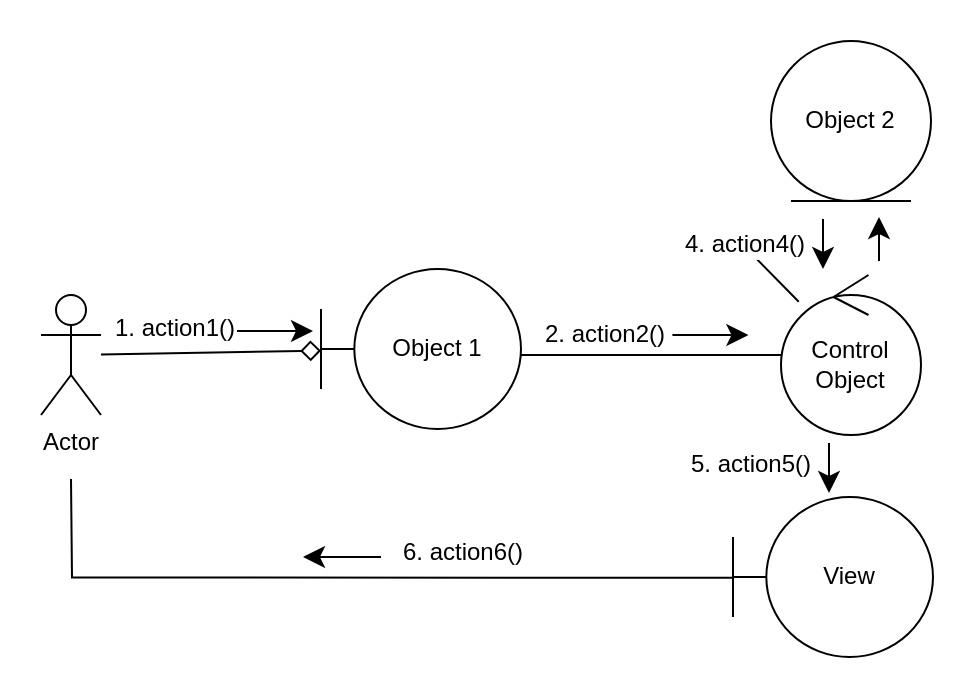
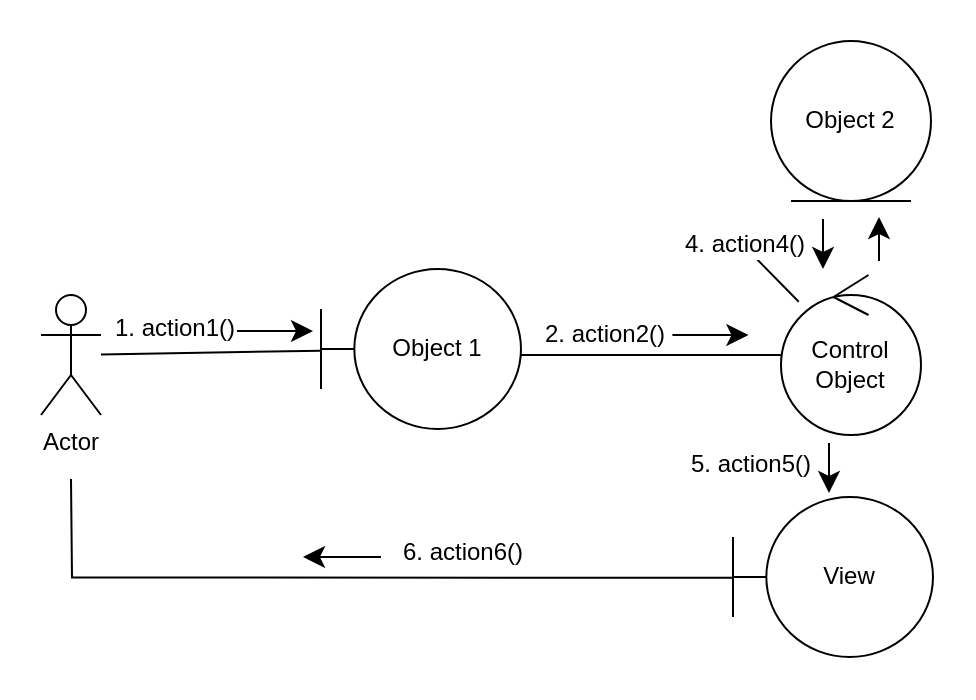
edge "Actor" -> "Object 1": arrowhead diamond -> none
